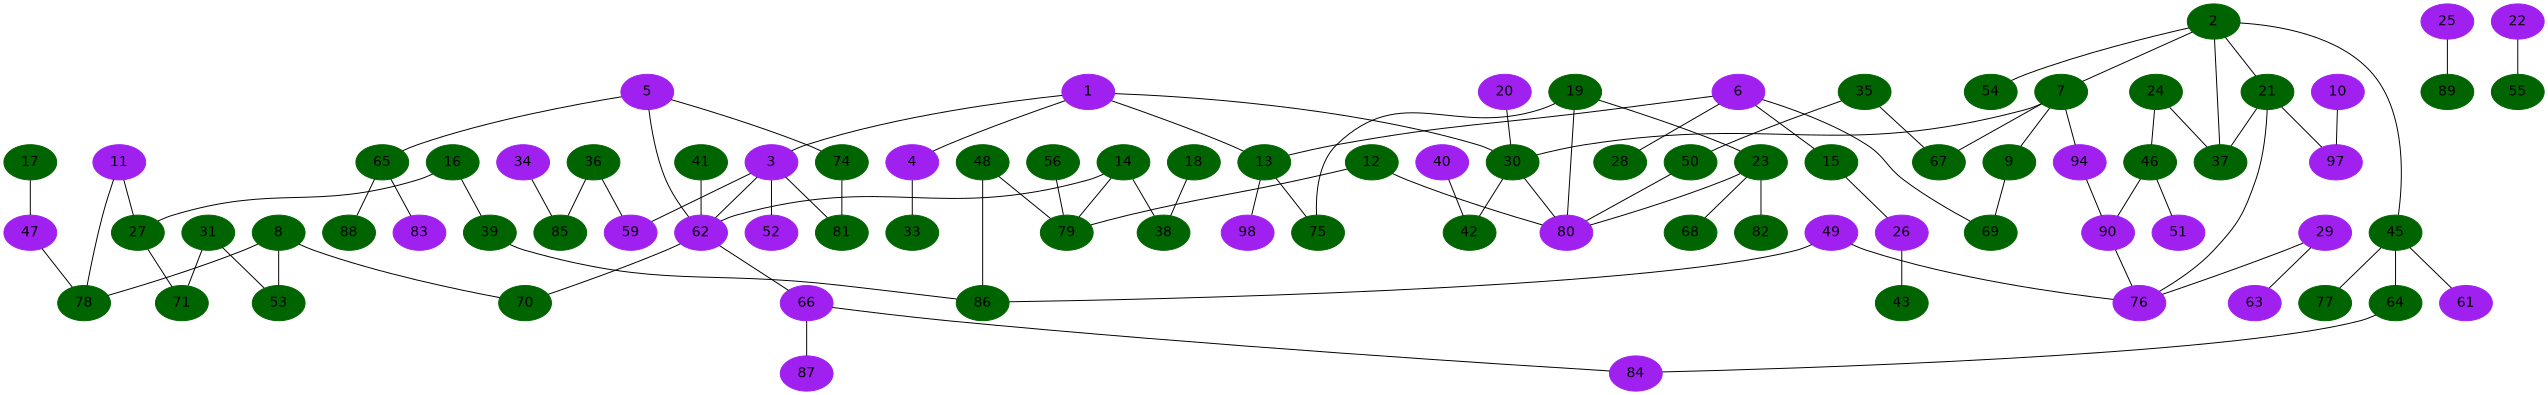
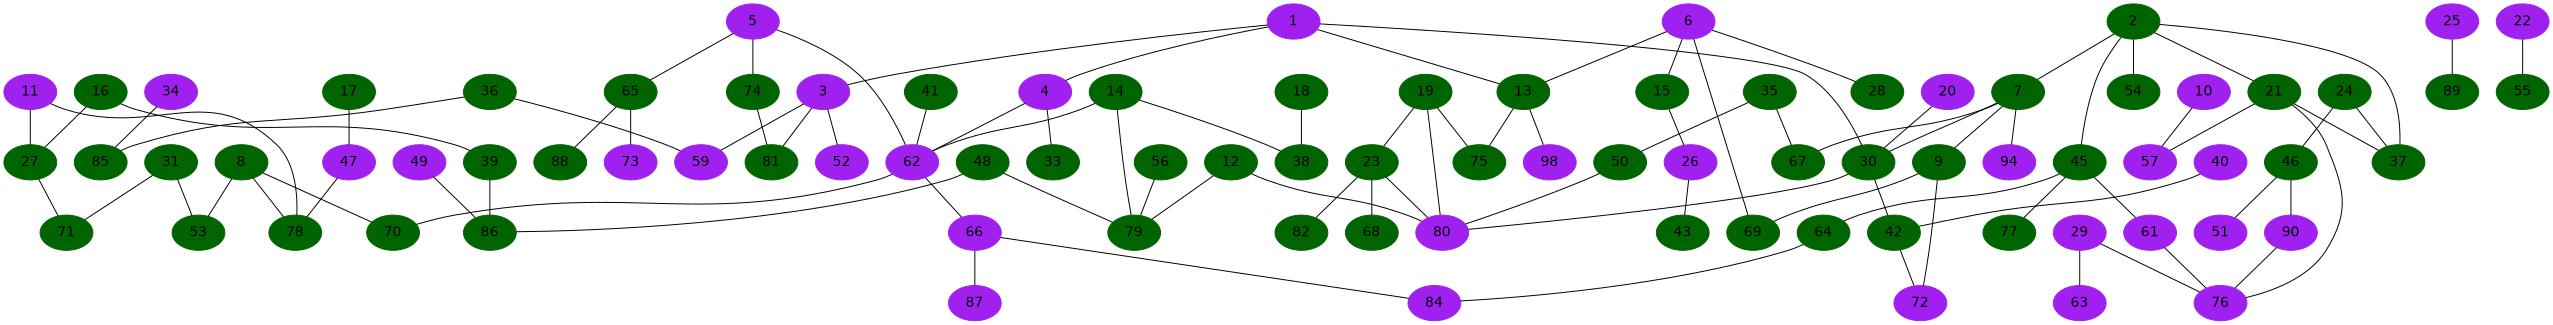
node "97": label "97" -> "57"
edge "3" -- "62": now "4" -- "62"
edge "94" -- "90": removed
node "83": label "83" -> "73"
edge "49" -- "76": now "61" -- "76"
node "72": added
